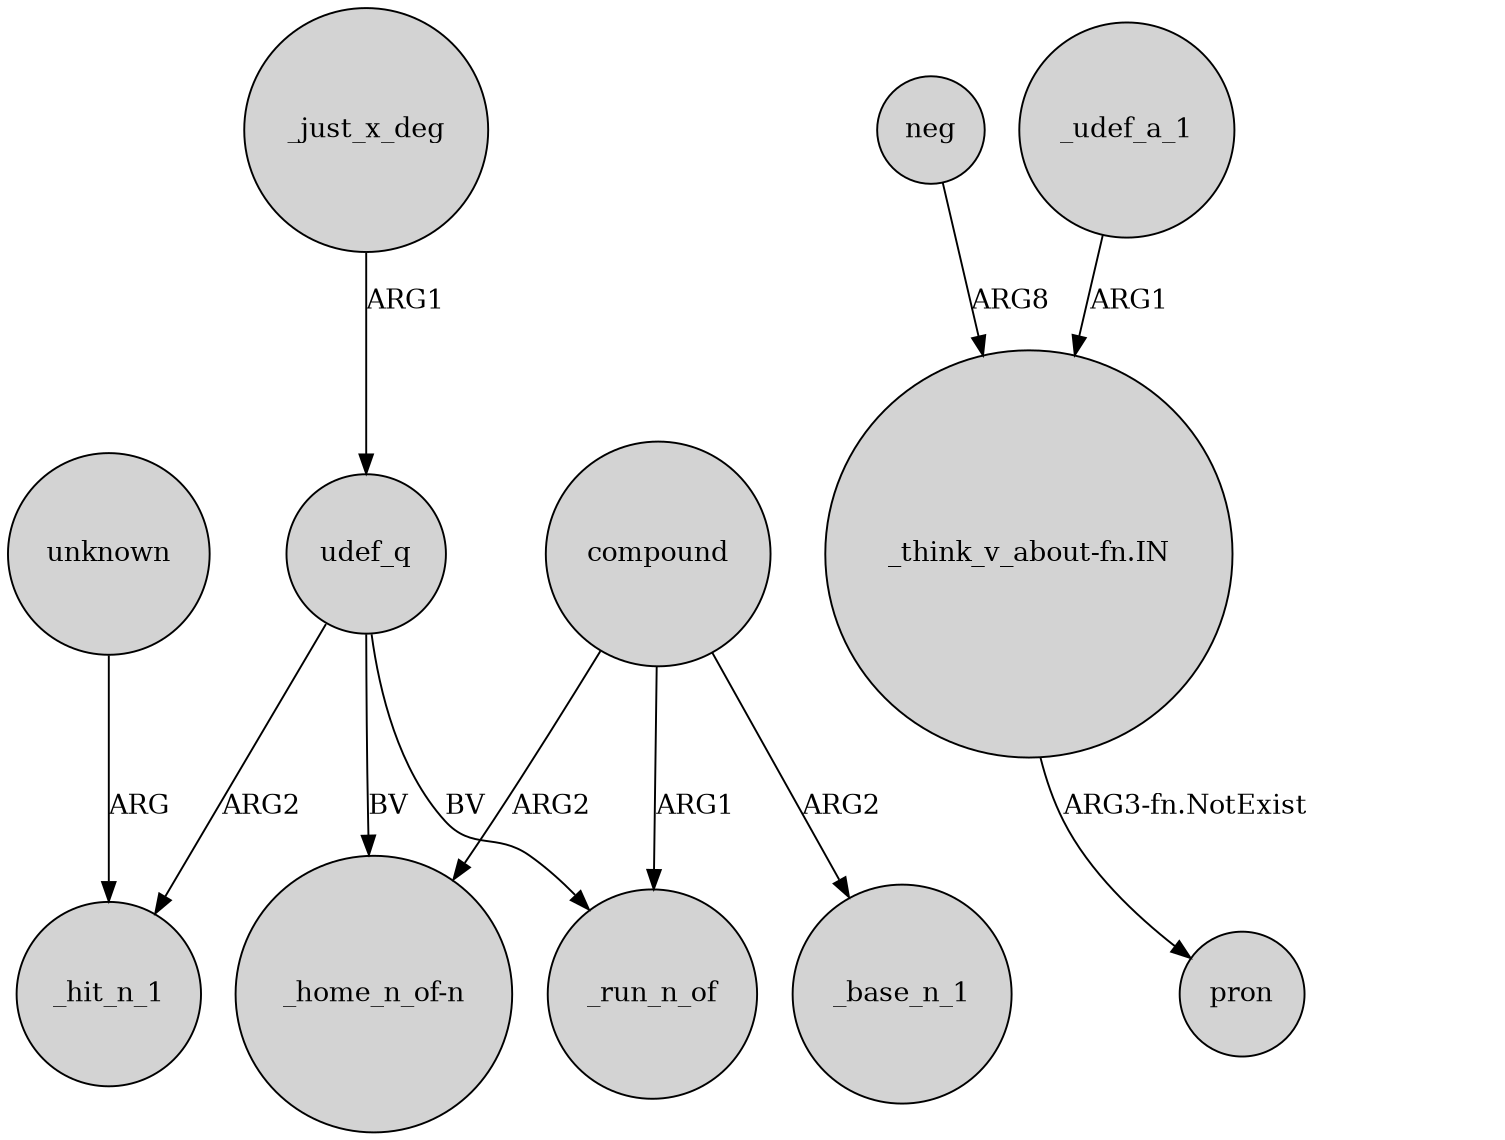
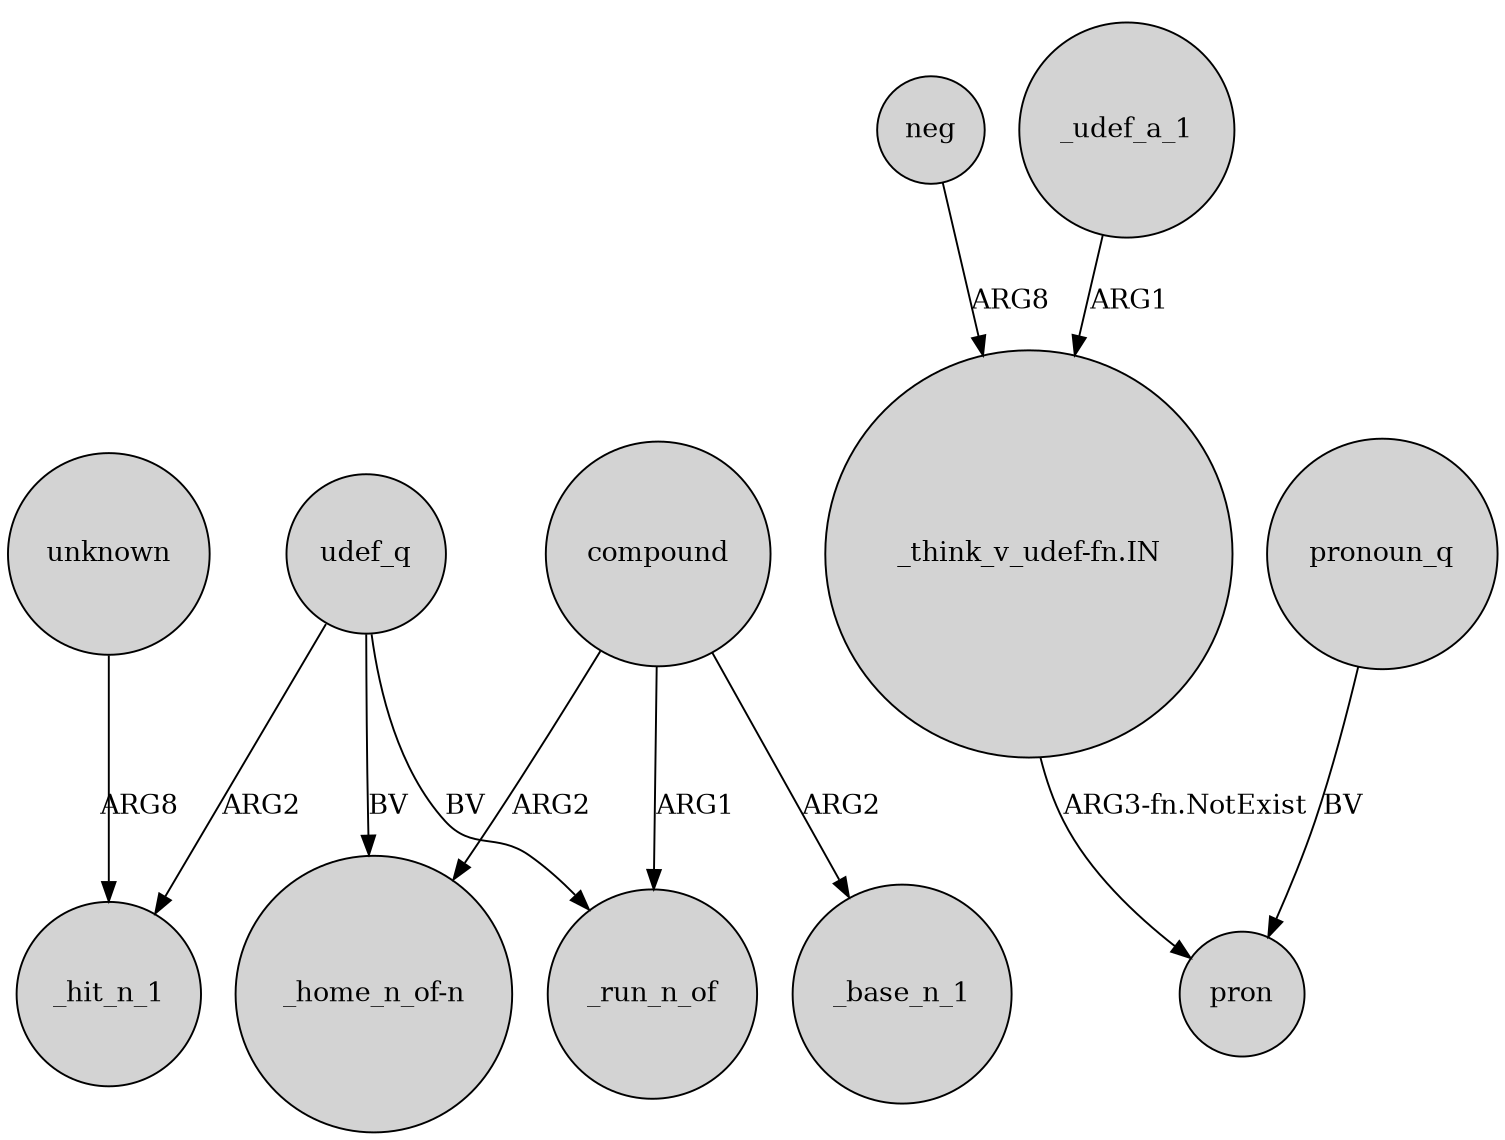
node "_just_x_deg": removed
node "_think_v_about-fn.IN": label "_think_v_about-fn.IN" -> "_think_v_udef-fn.IN"
node "pronoun_q": added
edge "unknown" -> "_hit_n_1": label "ARG" -> "ARG8"
